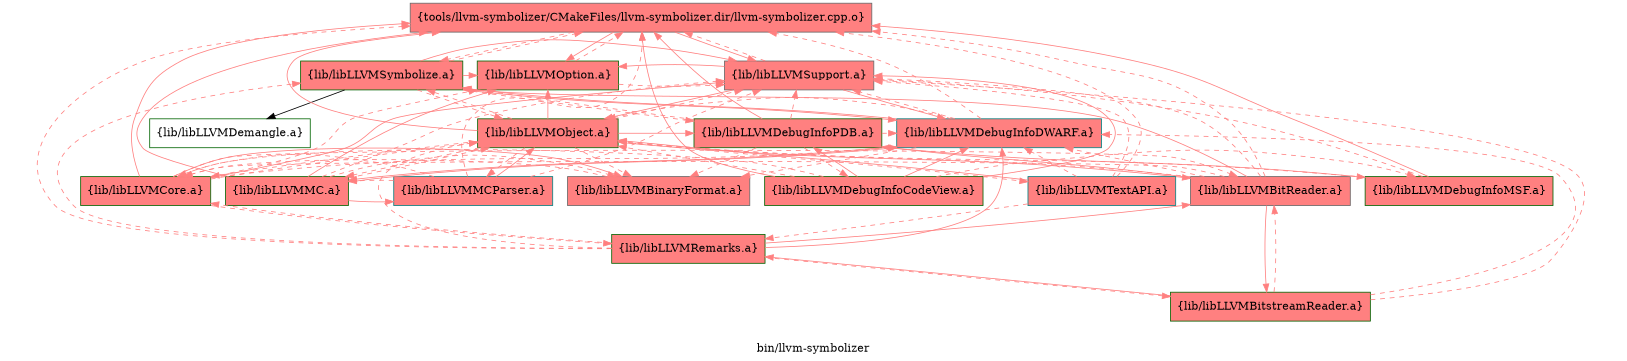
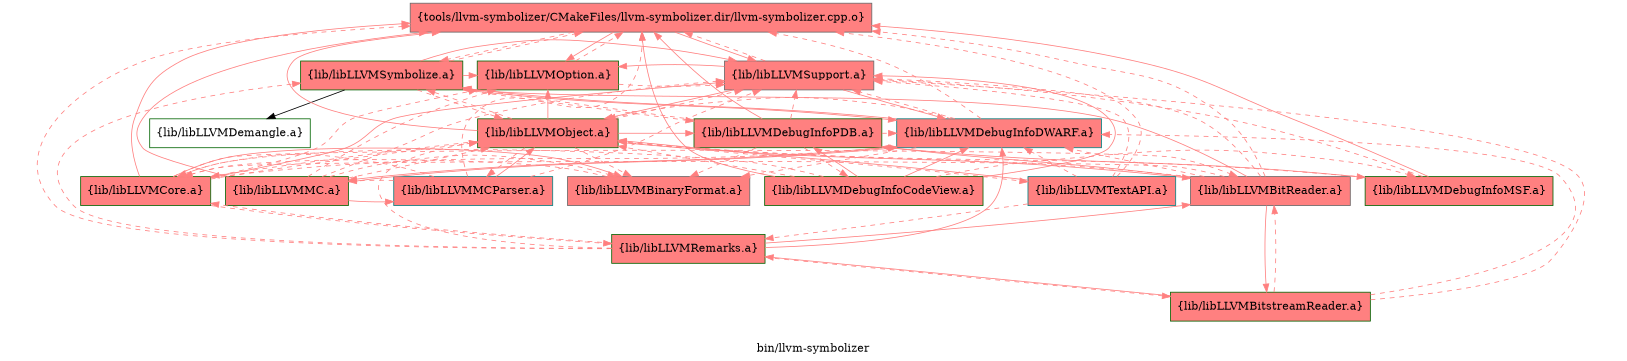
edge "{lib/libLLVMMC.a}" -> "{lib/libLLVMOption.a}": style solid -> dashed
edge "{lib/libLLVMObject.a}" -> "{lib/libLLVMMC.a}": removed
